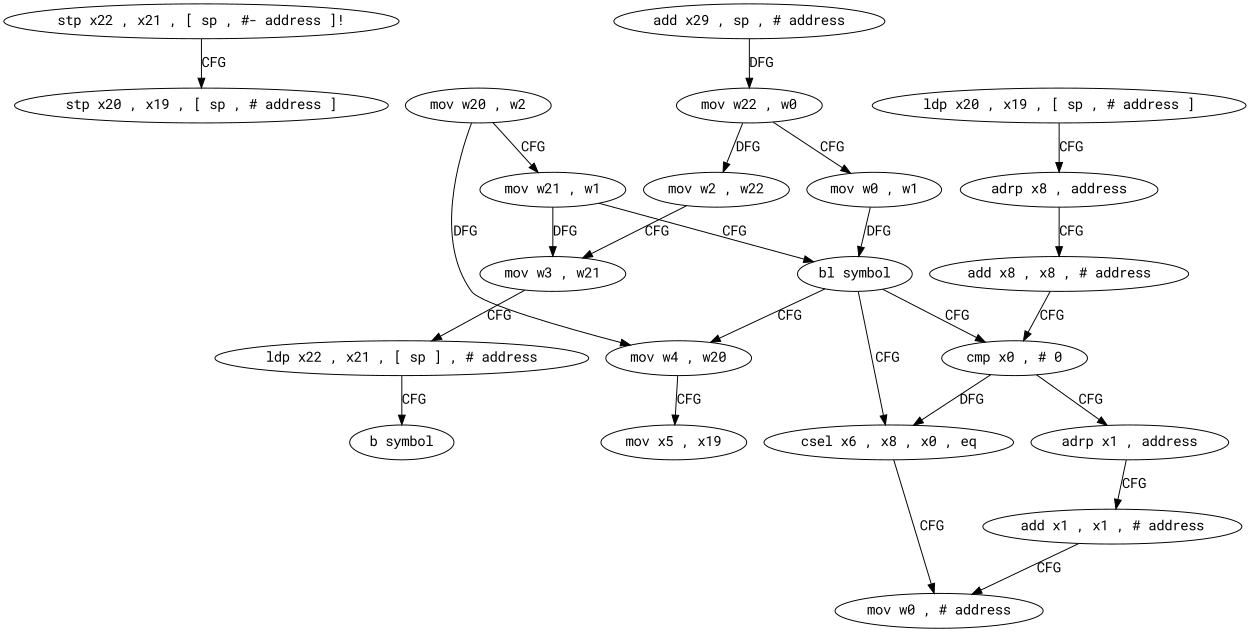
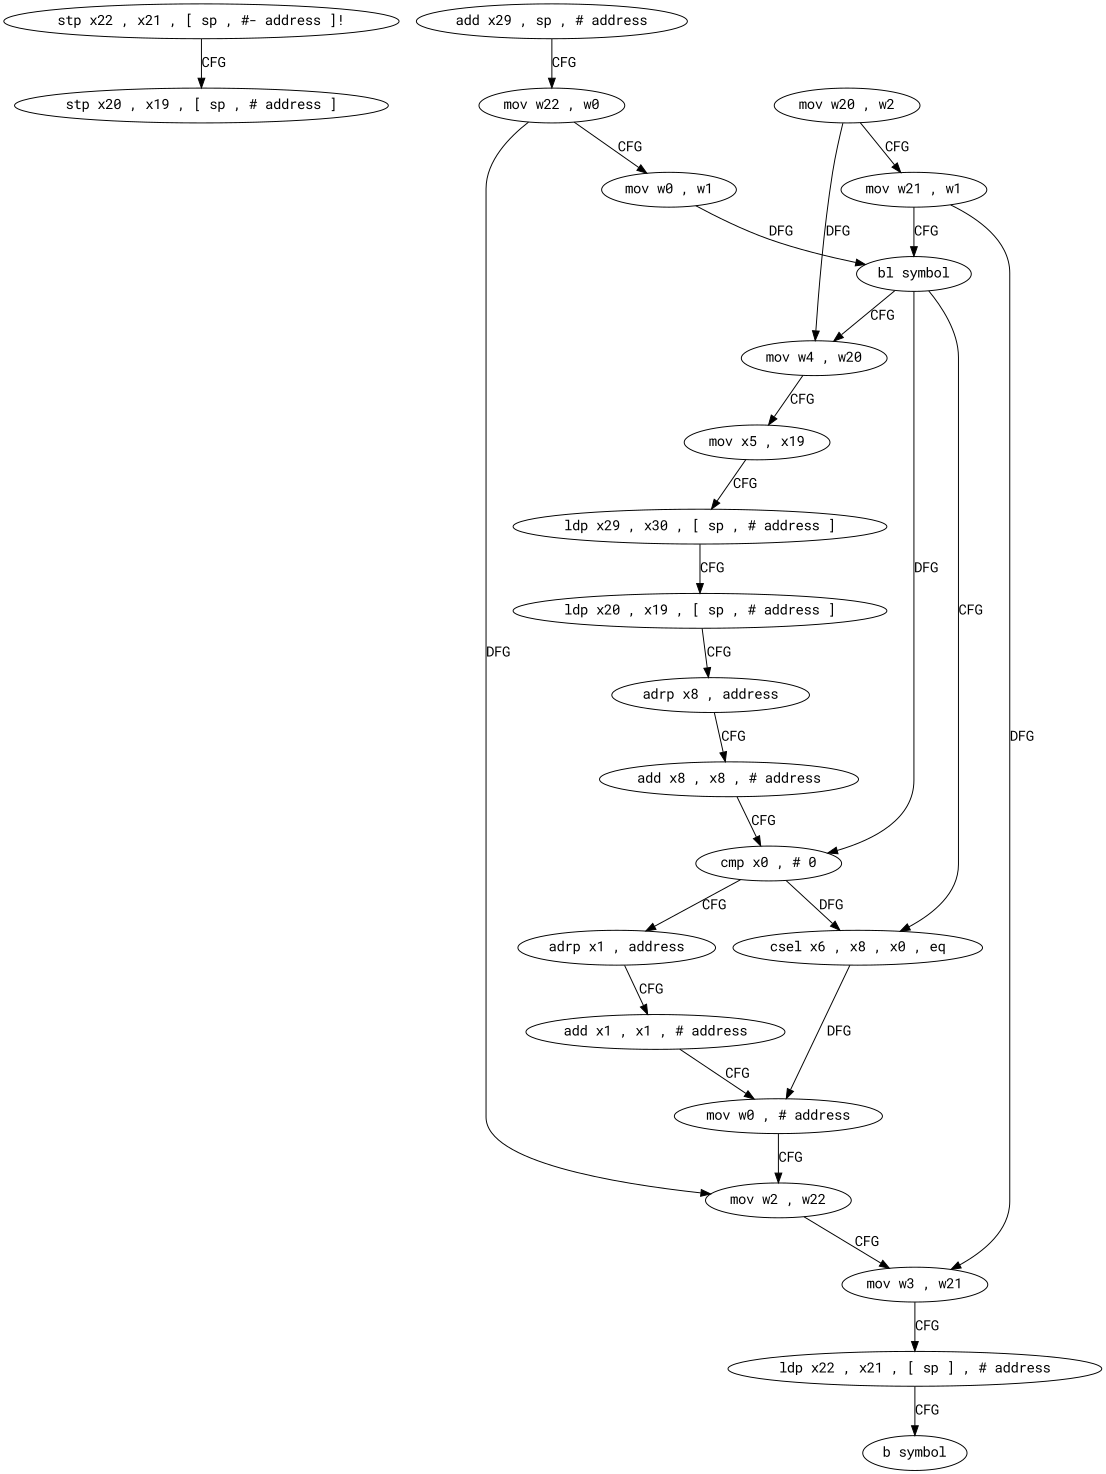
edge "add x29 , sp , # address" -> "mov w22 , w0": label "DFG" -> "CFG"
edge "bl symbol" -> "cmp x0 , # 0": label "CFG" -> "DFG"
node "ldp x29 , x30 , [ sp , # address ]": added
edge "csel x6 , x8 , x0 , eq" -> "mov w0 , # address": label "CFG" -> "DFG"
edge "mov w0 , # address" -> "mov w2 , w22": added, label "CFG"
